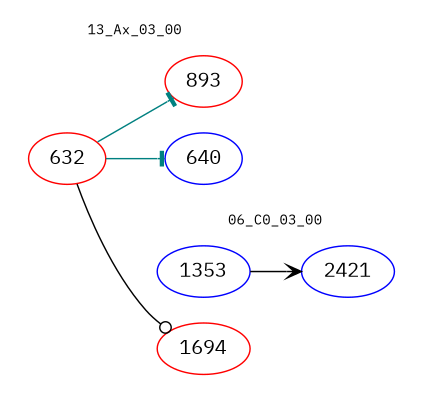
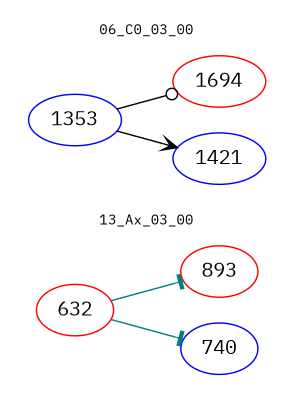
node "640": label "640" -> "740"
edge "632" -> "1694": now "1353" -> "1694"
node "2421": label "2421" -> "1421"
